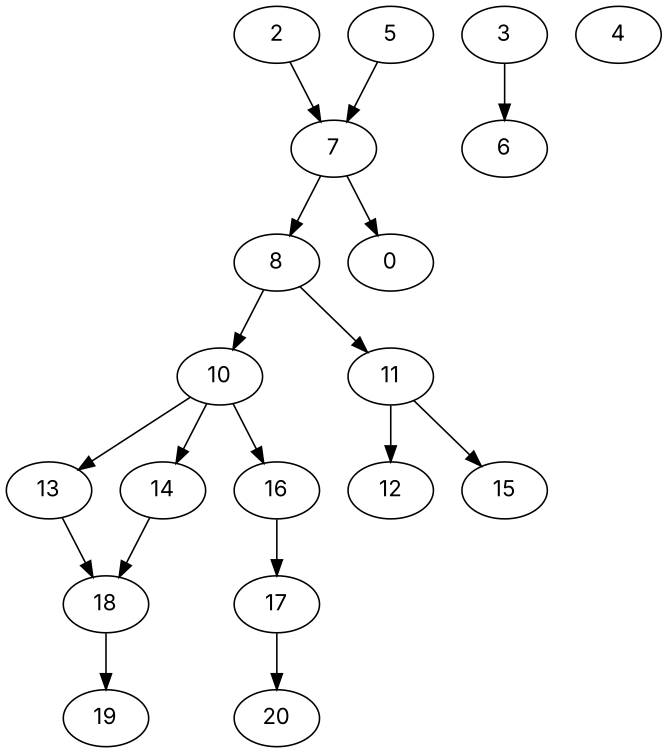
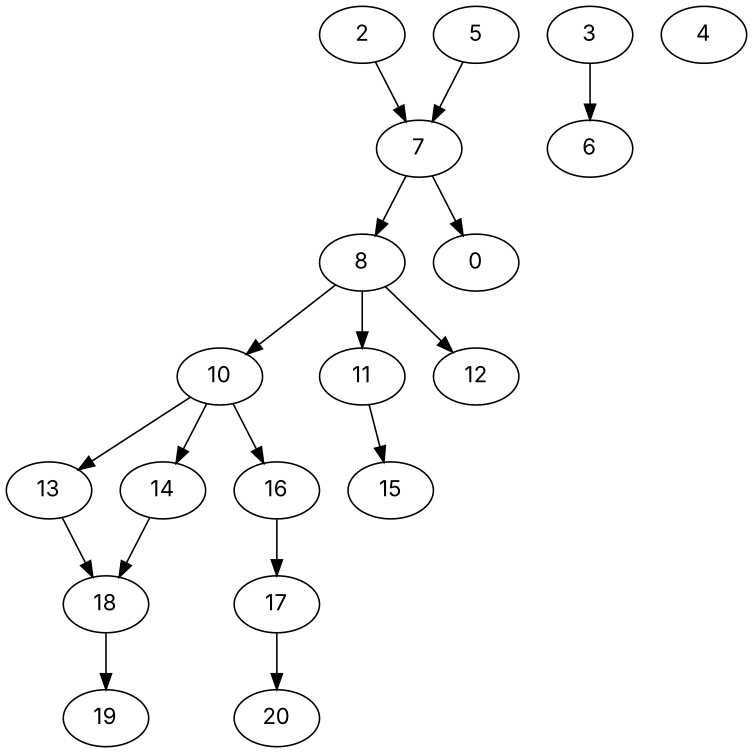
edge "11" -> "12": now "8" -> "12"
